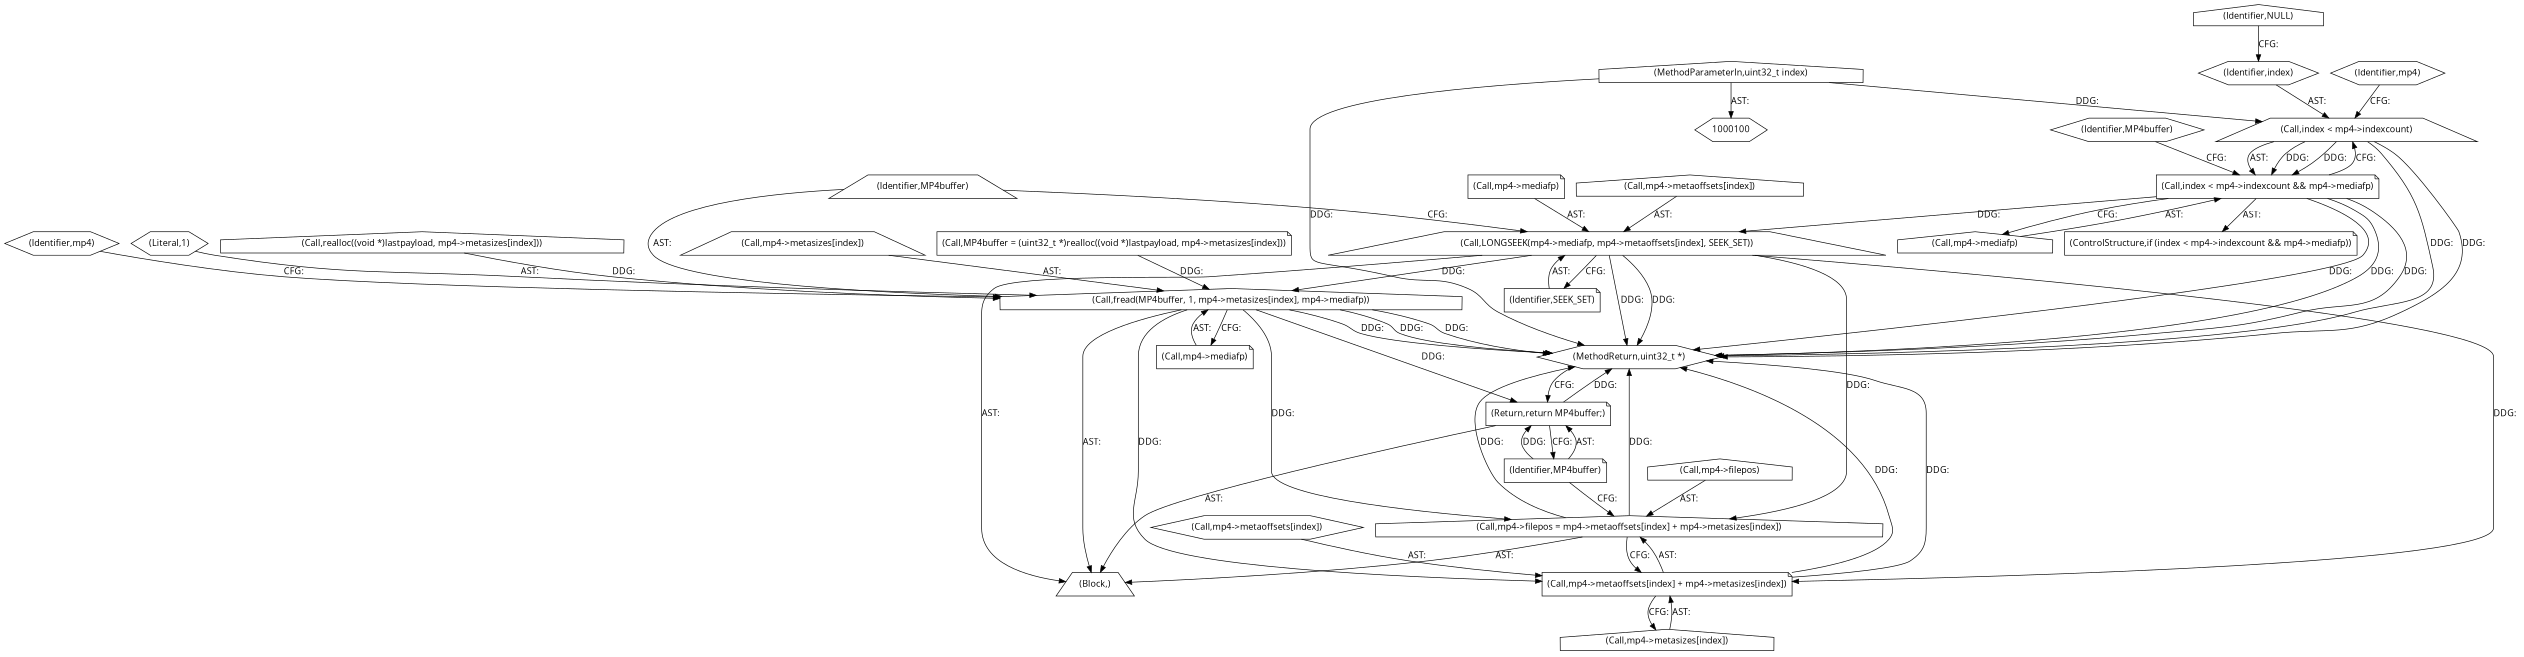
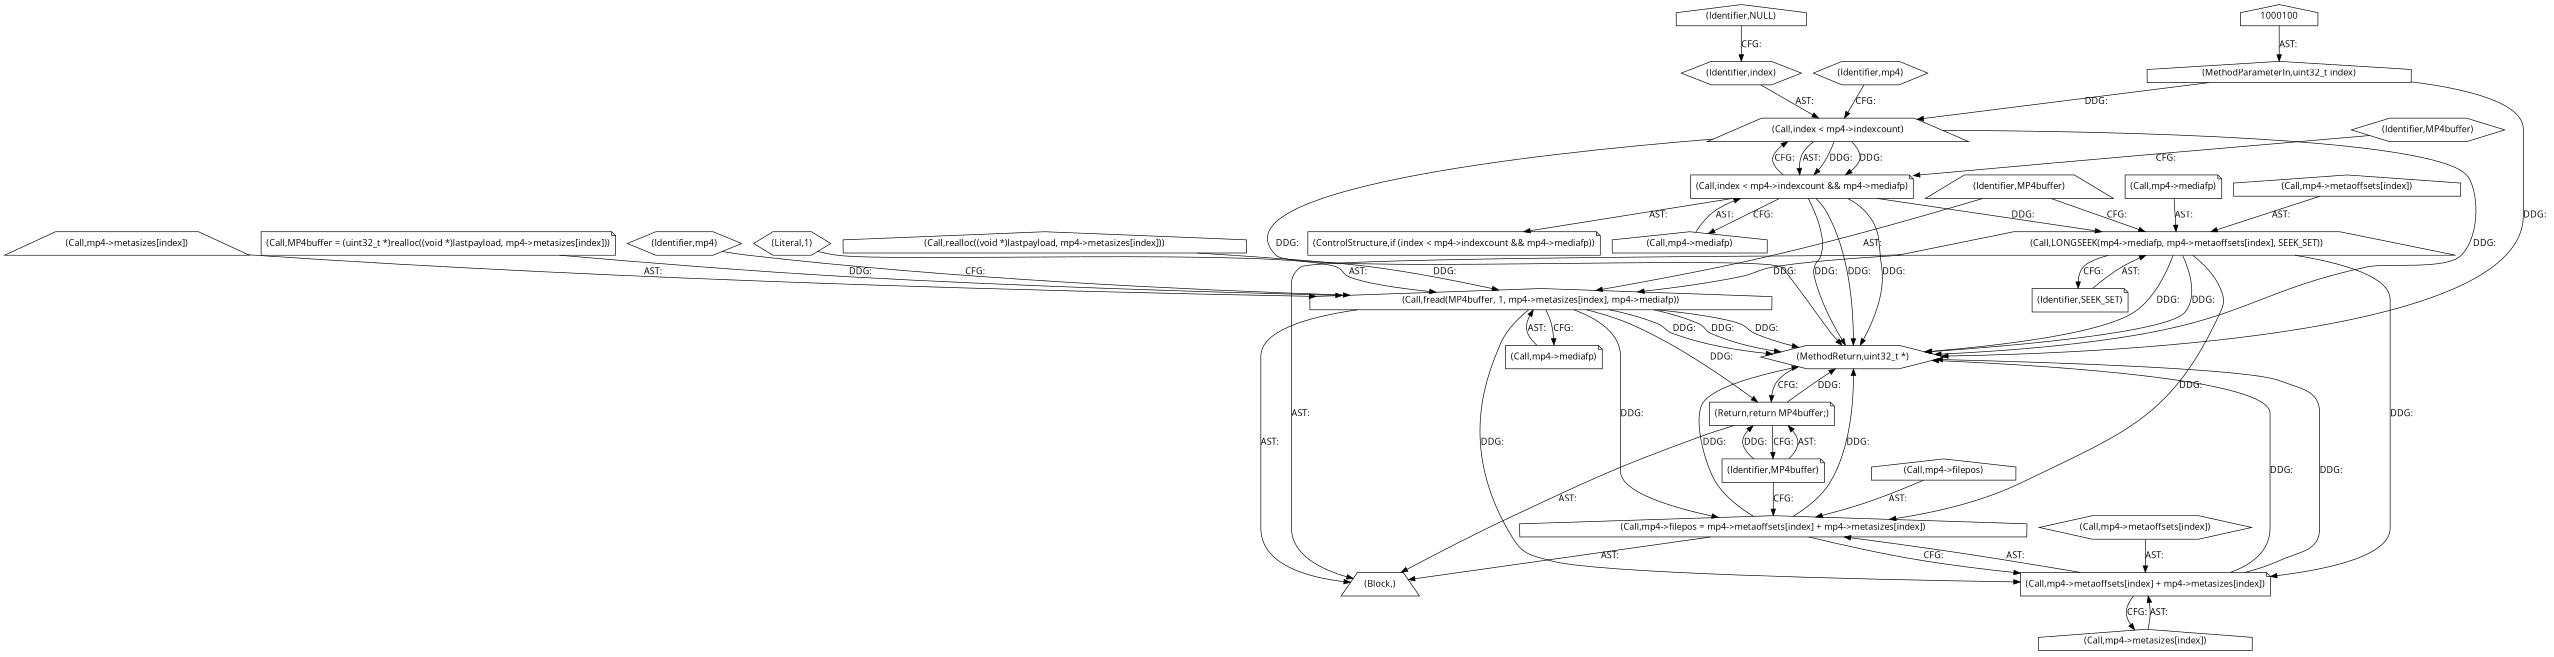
edge "(MethodParameterIn,uint32_t index)" -> "1000100": reversed
node "1000100": shape hexagon -> house
